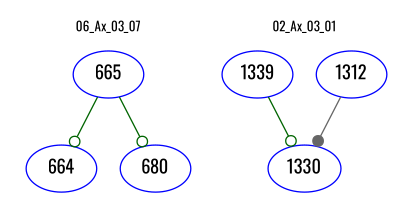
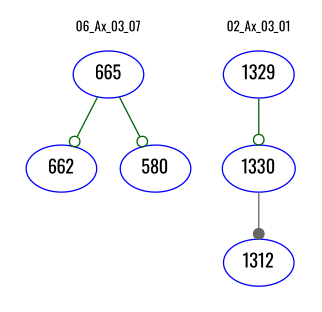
node "1339": label "1339" -> "1329"
edge "1312" -> "1330": reversed
node "664": label "664" -> "662"
node "680": label "680" -> "580"
